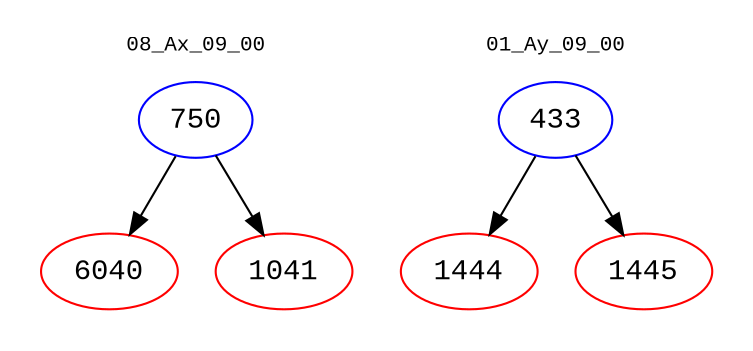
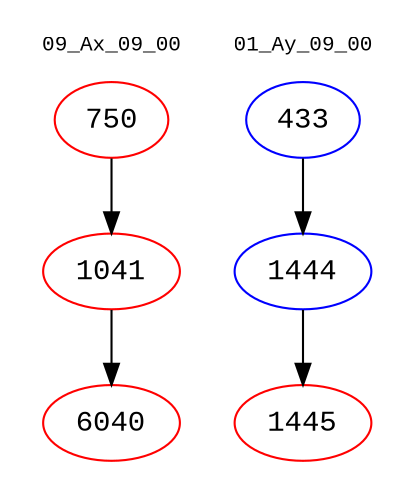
cluster "08_Ax_09_00": label "08_Ax_09_00" -> "09_Ax_09_00"
node "750": color blue -> red
edge "750" -> "6040": now "1041" -> "6040"
edge "433" -> "1445": now "1444" -> "1445"
node "1444": color red -> blue
